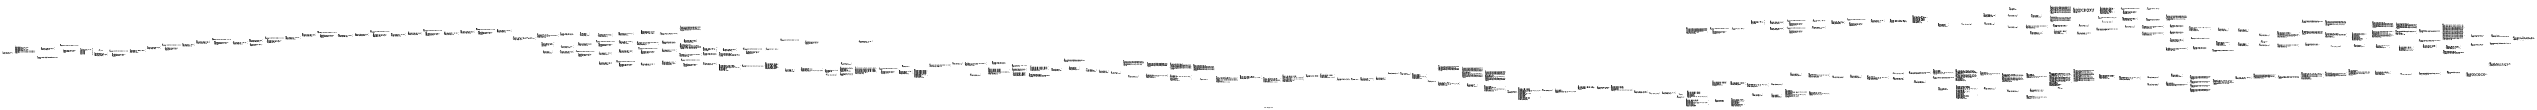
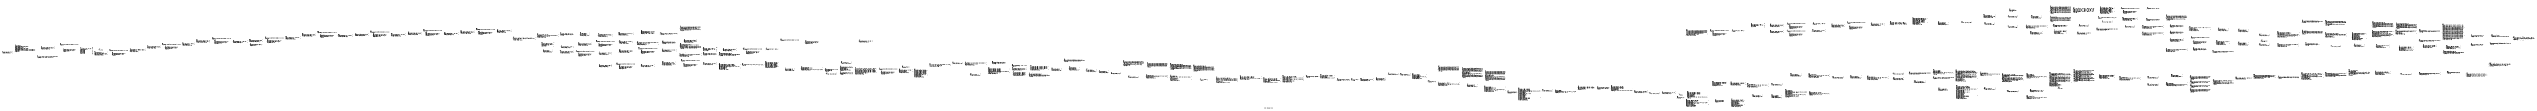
node "%144:": added
